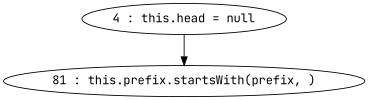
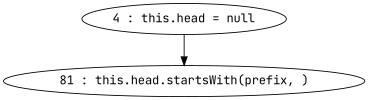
node "81 : this.prefix.startsWith(prefix, )": label "81 : this.prefix.startsWith(prefix, )" -> "81 : this.head.startsWith(prefix, )"
